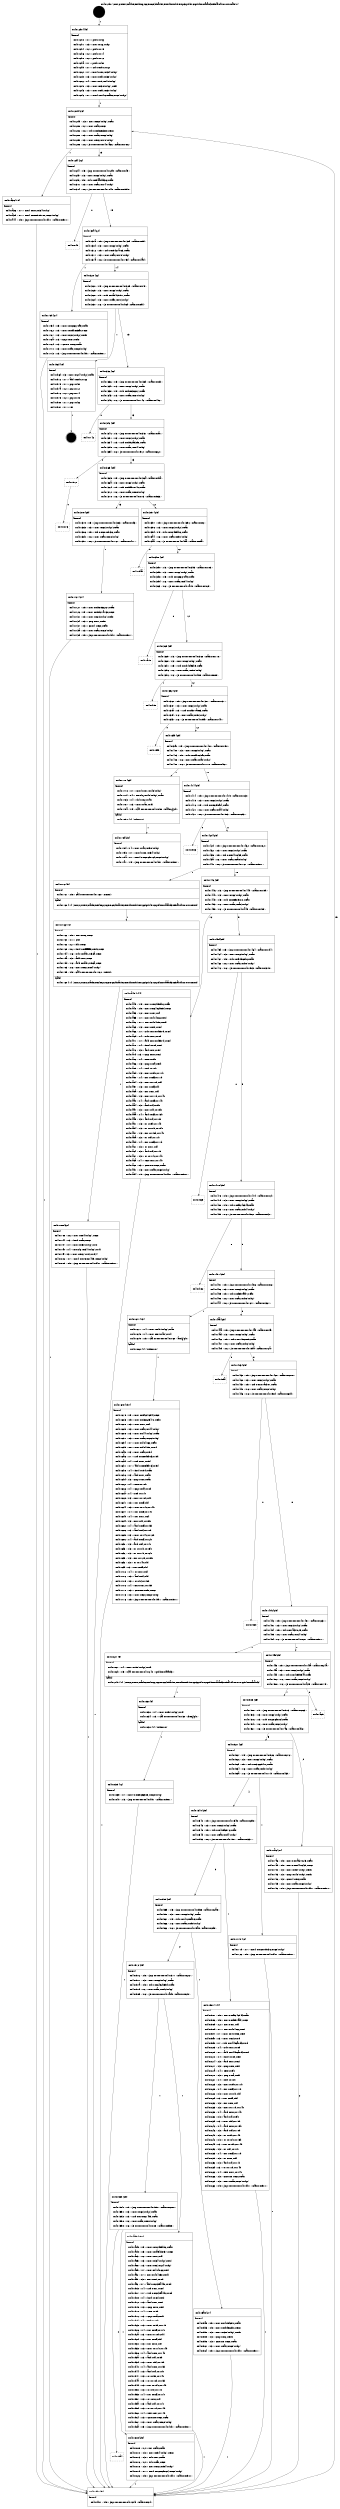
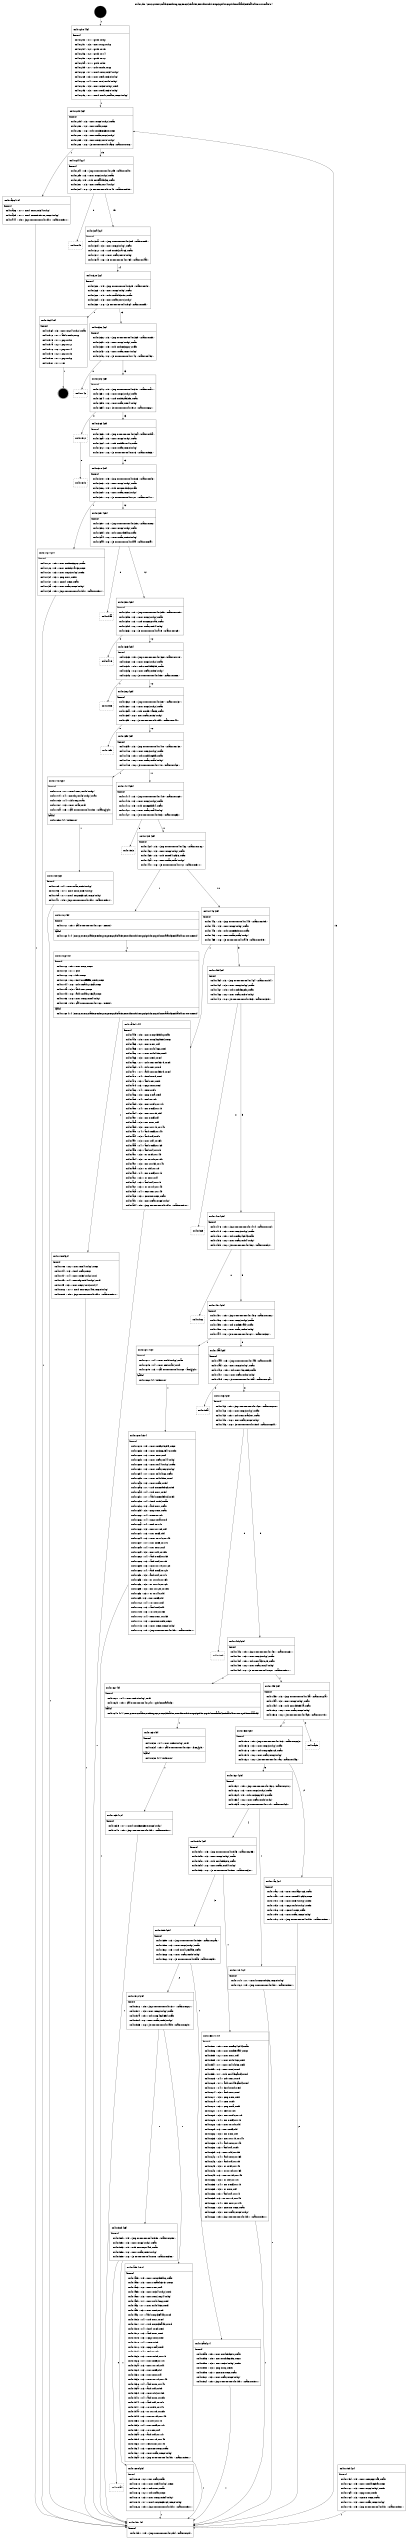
edge "0x40130a [22]" -> "0x40175d [27]": removed, label "1"
edge "0x401365 [25]" -> "0x401397 [25]": now "0x40137e [25]" -> "0x401397 [25]"
edge "0x401446 [25]" -> "0x401a49 [144]": label " 12" -> " 1"
edge "0x40178f [23]" -> "0x401bb1 [5]": added, label "1"
